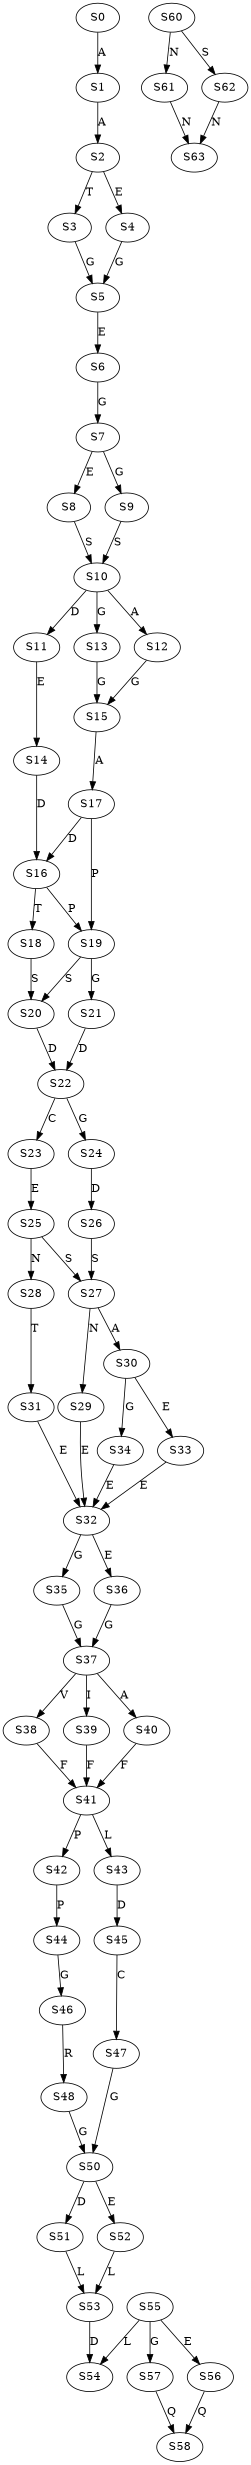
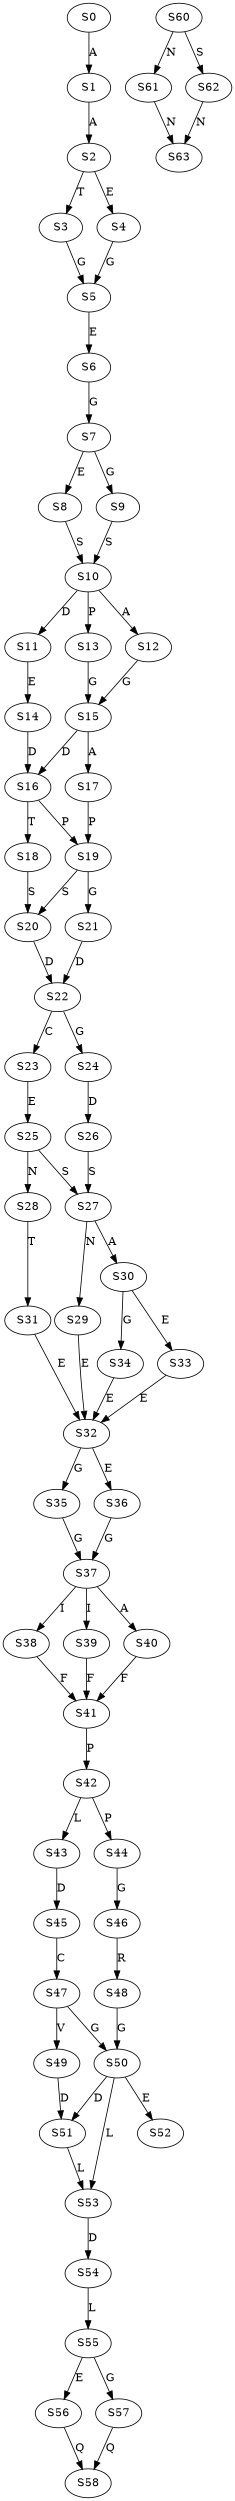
edge "S10" -> "S13": label "G" -> "P"
edge "S17" -> "S16": now "S15" -> "S16"
edge "S37" -> "S38": label "V" -> "I"
edge "S41" -> "S43": now "S42" -> "S43"
node "S49": added
edge "S52" -> "S53": now "S50" -> "S53"
edge "S55" -> "S54": reversed
